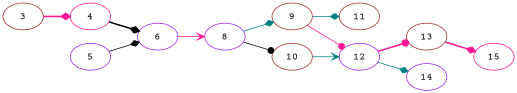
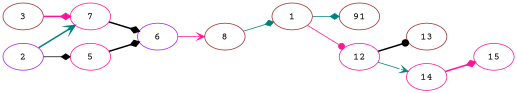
node "4": label "4" -> "7"
node "9": label "9" -> "1"
node "11": label "11" -> "91"
node "8": color purple -> brown
edge "13" -> "15": now "14" -> "15"
edge "5" -> "6": style solid -> bold
edge "12" -> "13": color deeppink -> black
node "2": added
node "5": color purple -> deeppink
node "10": removed
node "12": color purple -> deeppink
edge "12" -> "14": arrowhead diamond -> vee
node "14": color purple -> deeppink
